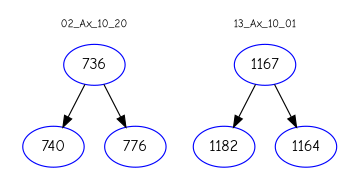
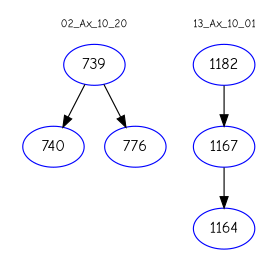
node "736": label "736" -> "739"
edge "1167" -> "1182": reversed
